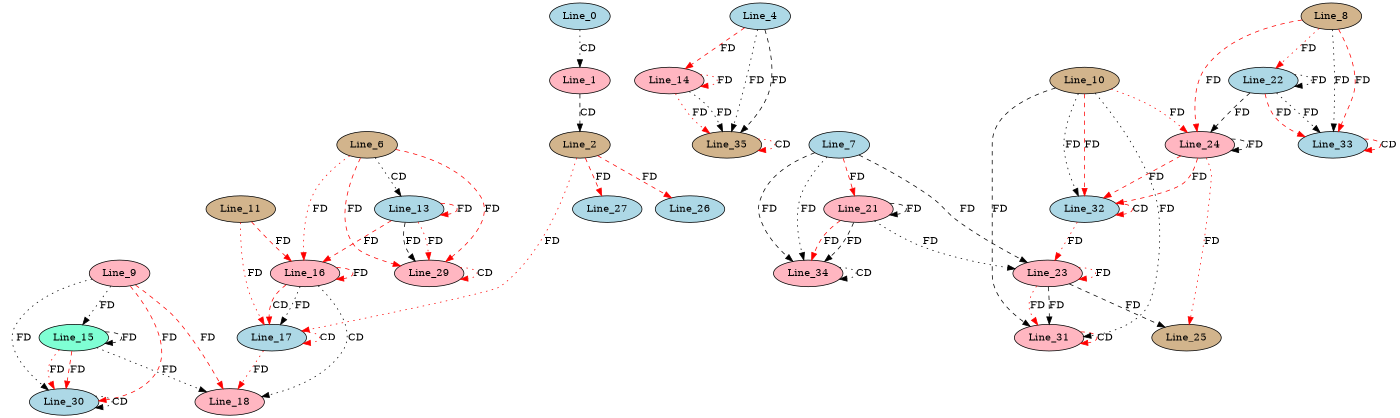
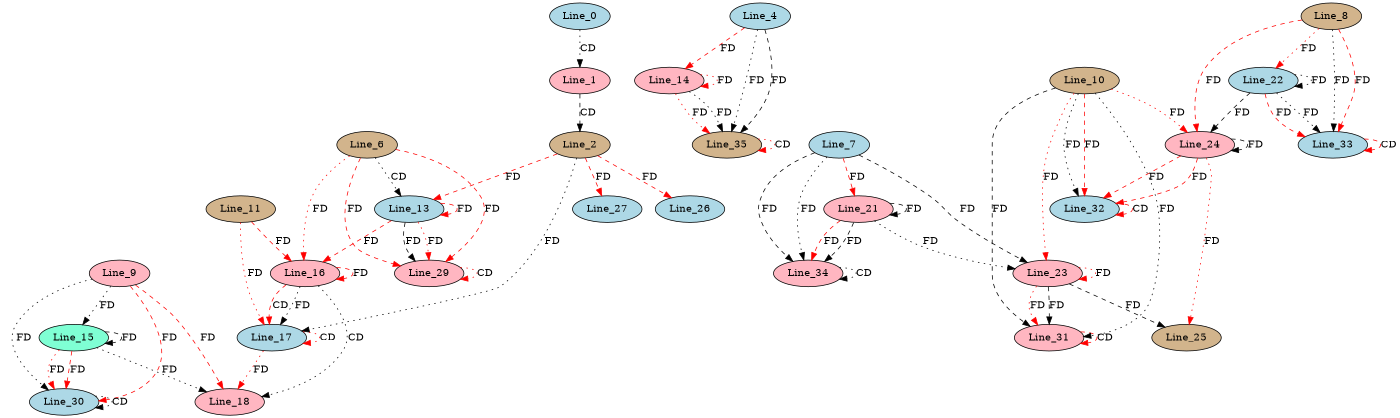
edge "Line_2" -> "Line_13": added, label "FD"
edge "Line_32" -> "Line_23": now "Line_10" -> "Line_23"
edge "Line_2" -> "Line_17": color red -> black
